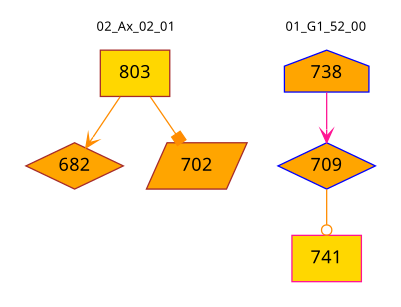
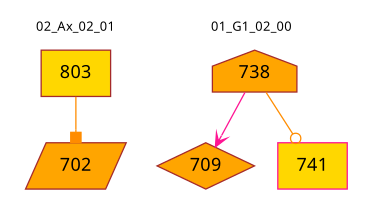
cluster "01_G1_52_00": label "01_G1_52_00" -> "01_G1_02_00"
node "738": color blue -> brown
node "682": removed
node "709": color blue -> brown
edge "709" -> "741": now "738" -> "741"
